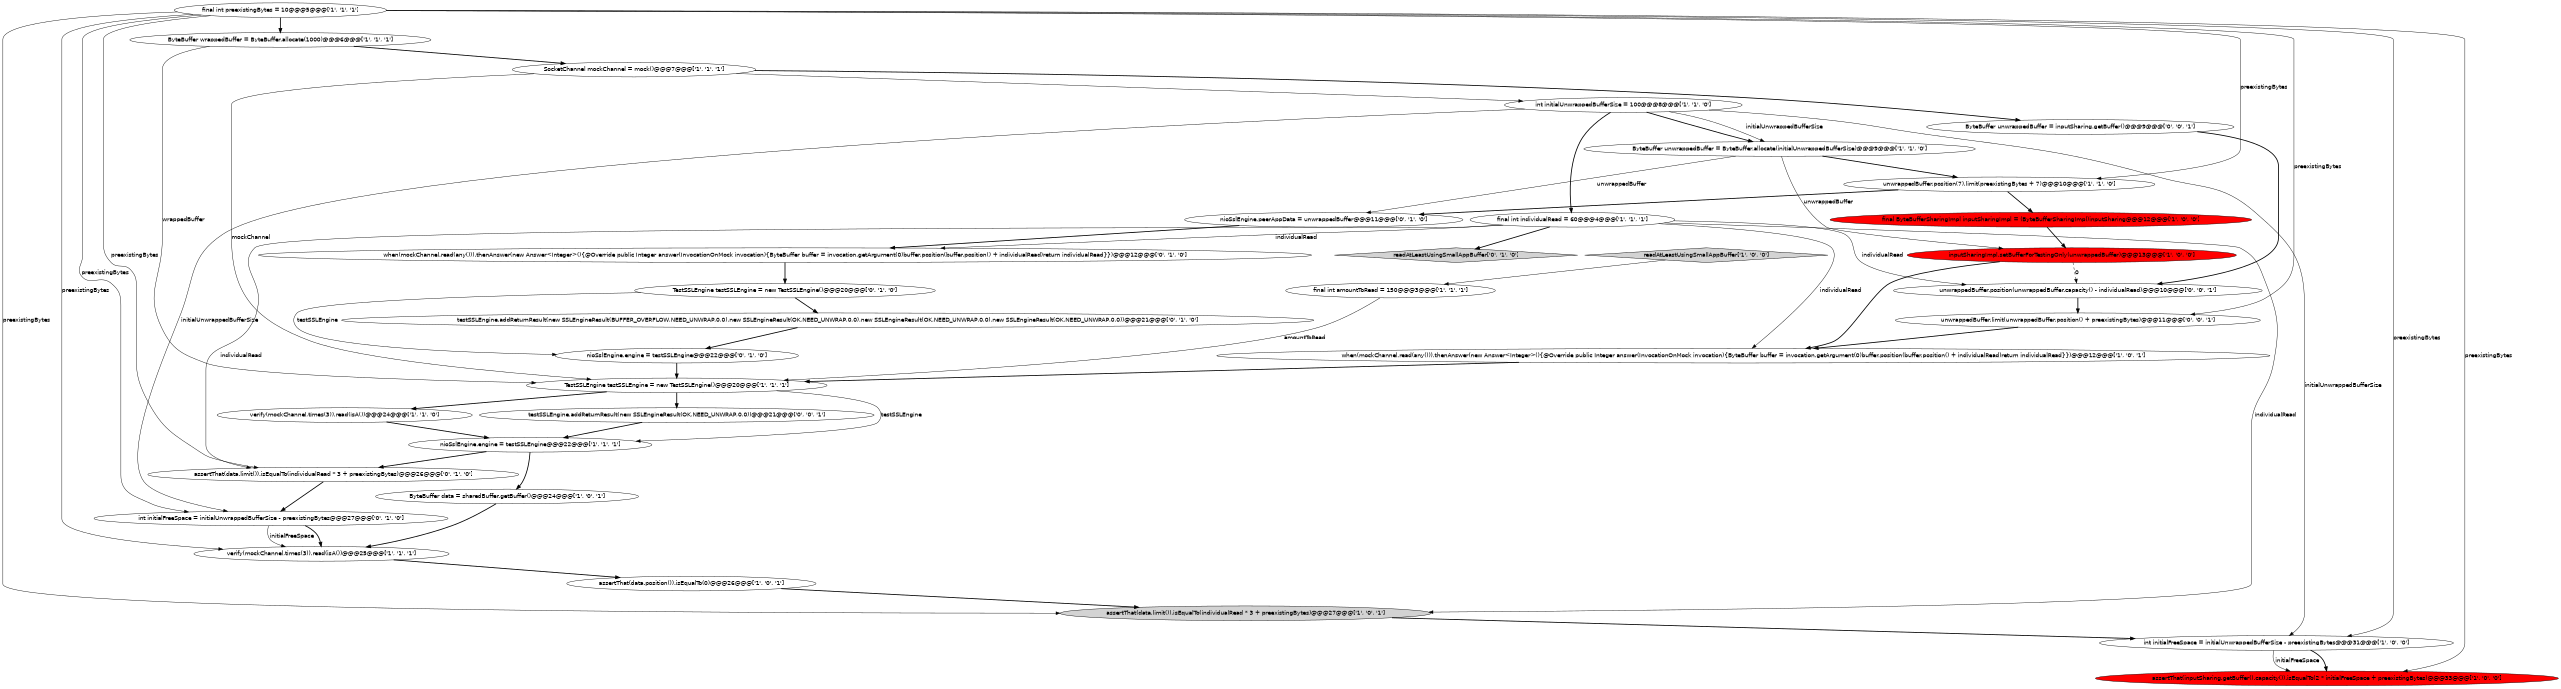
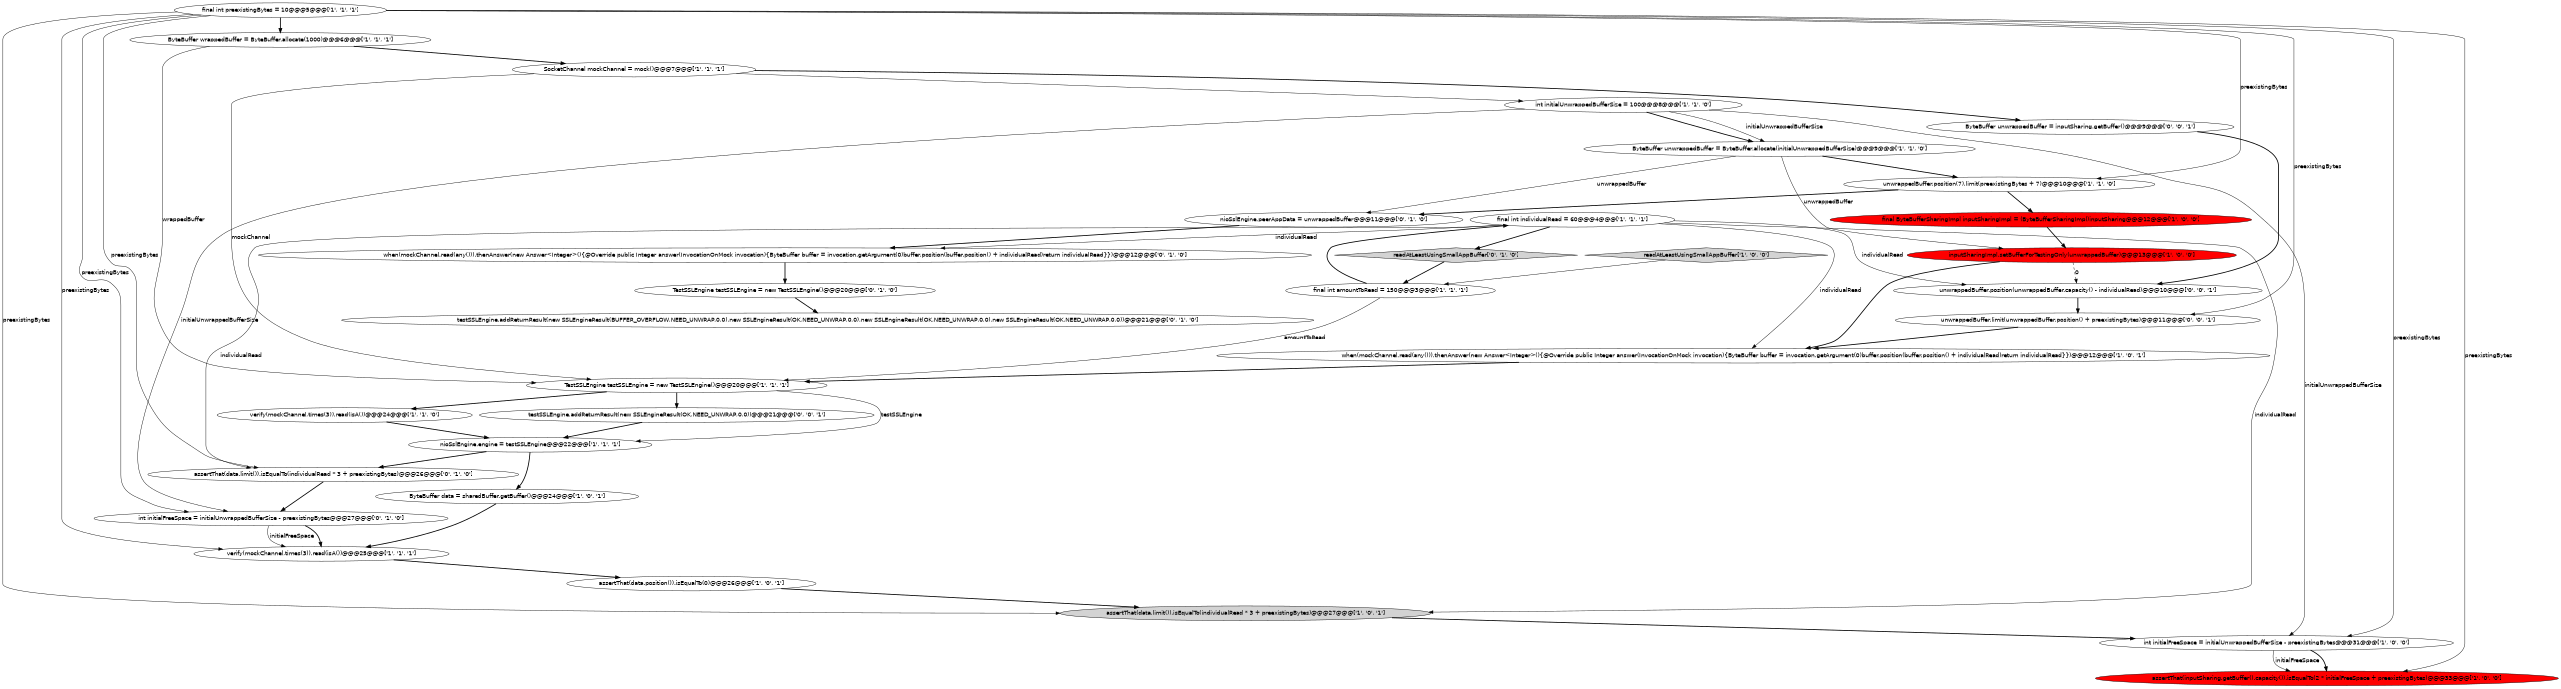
edge "int initialUnwrappedBufferSize = 100@@@8@@@['1', '1', '0']" -> "final int individualRead = 60@@@4@@@['1', '1', '1']": now "final int amountToRead = 150@@@3@@@['1', '1', '1']" -> "final int individualRead = 60@@@4@@@['1', '1', '1']"
edge "readAtLeastUsingSmallAppBuffer['0', '1', '0']" -> "final int amountToRead = 150@@@3@@@['1', '1', '1']": added
node "nioSslEngine.engine = testSSLEngine@@@22@@@['0', '1', '0']": removed
